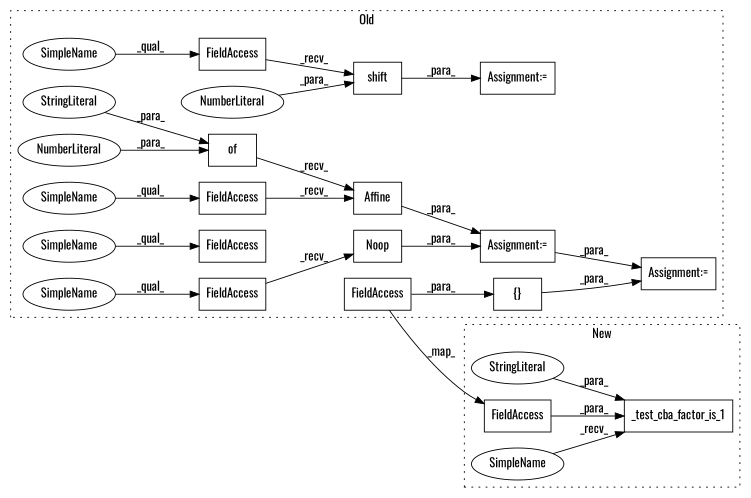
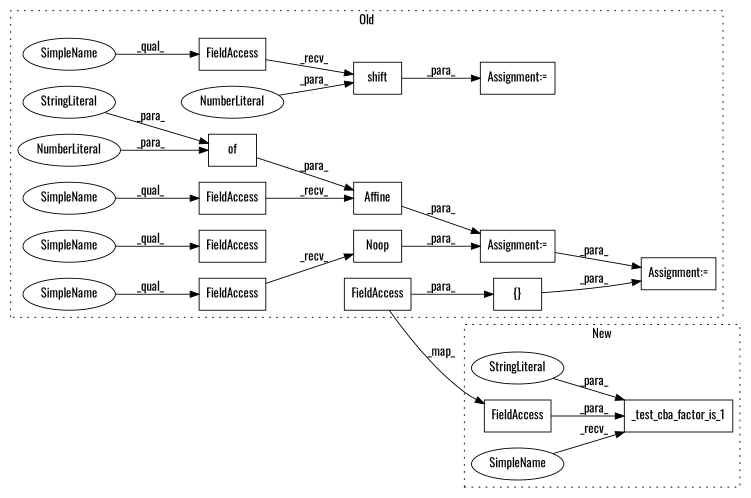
edge "of" -> "Affine": label "_recv_" -> "_para_"
